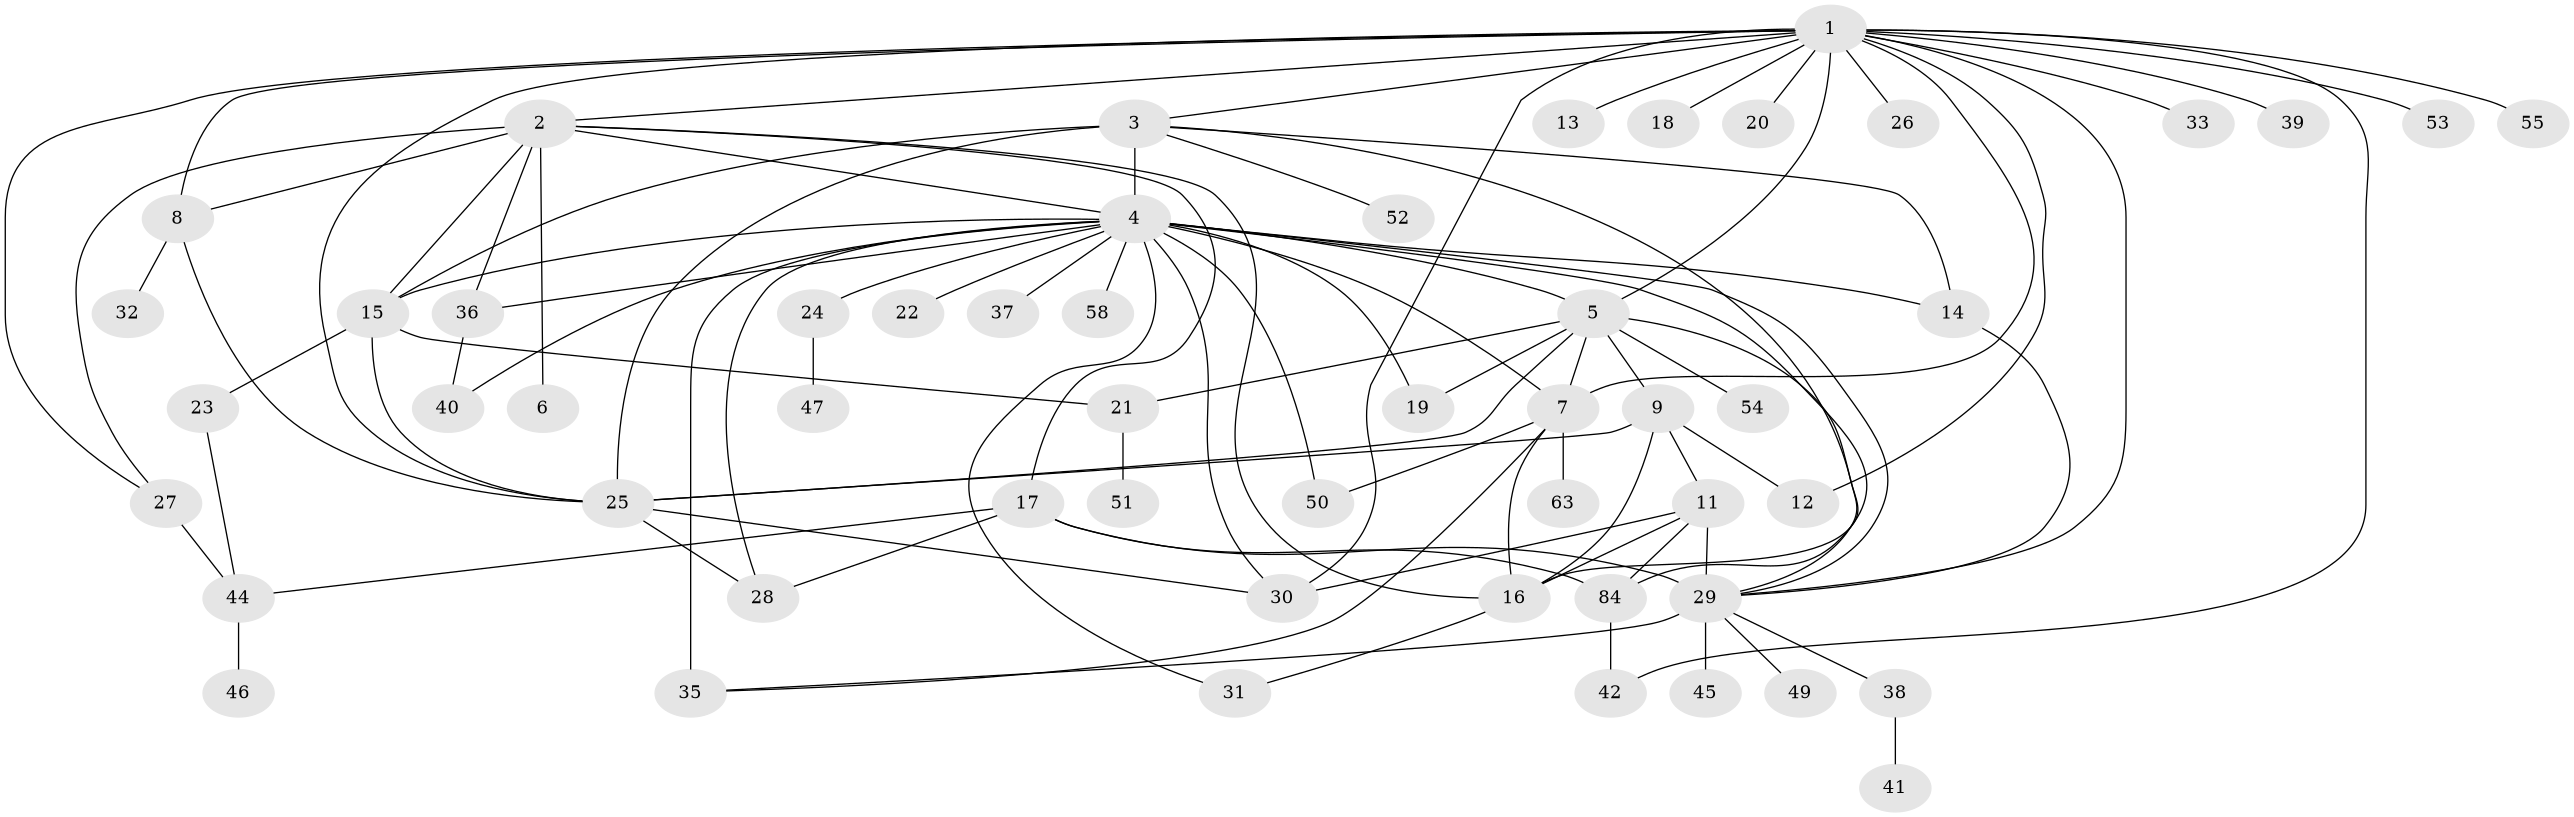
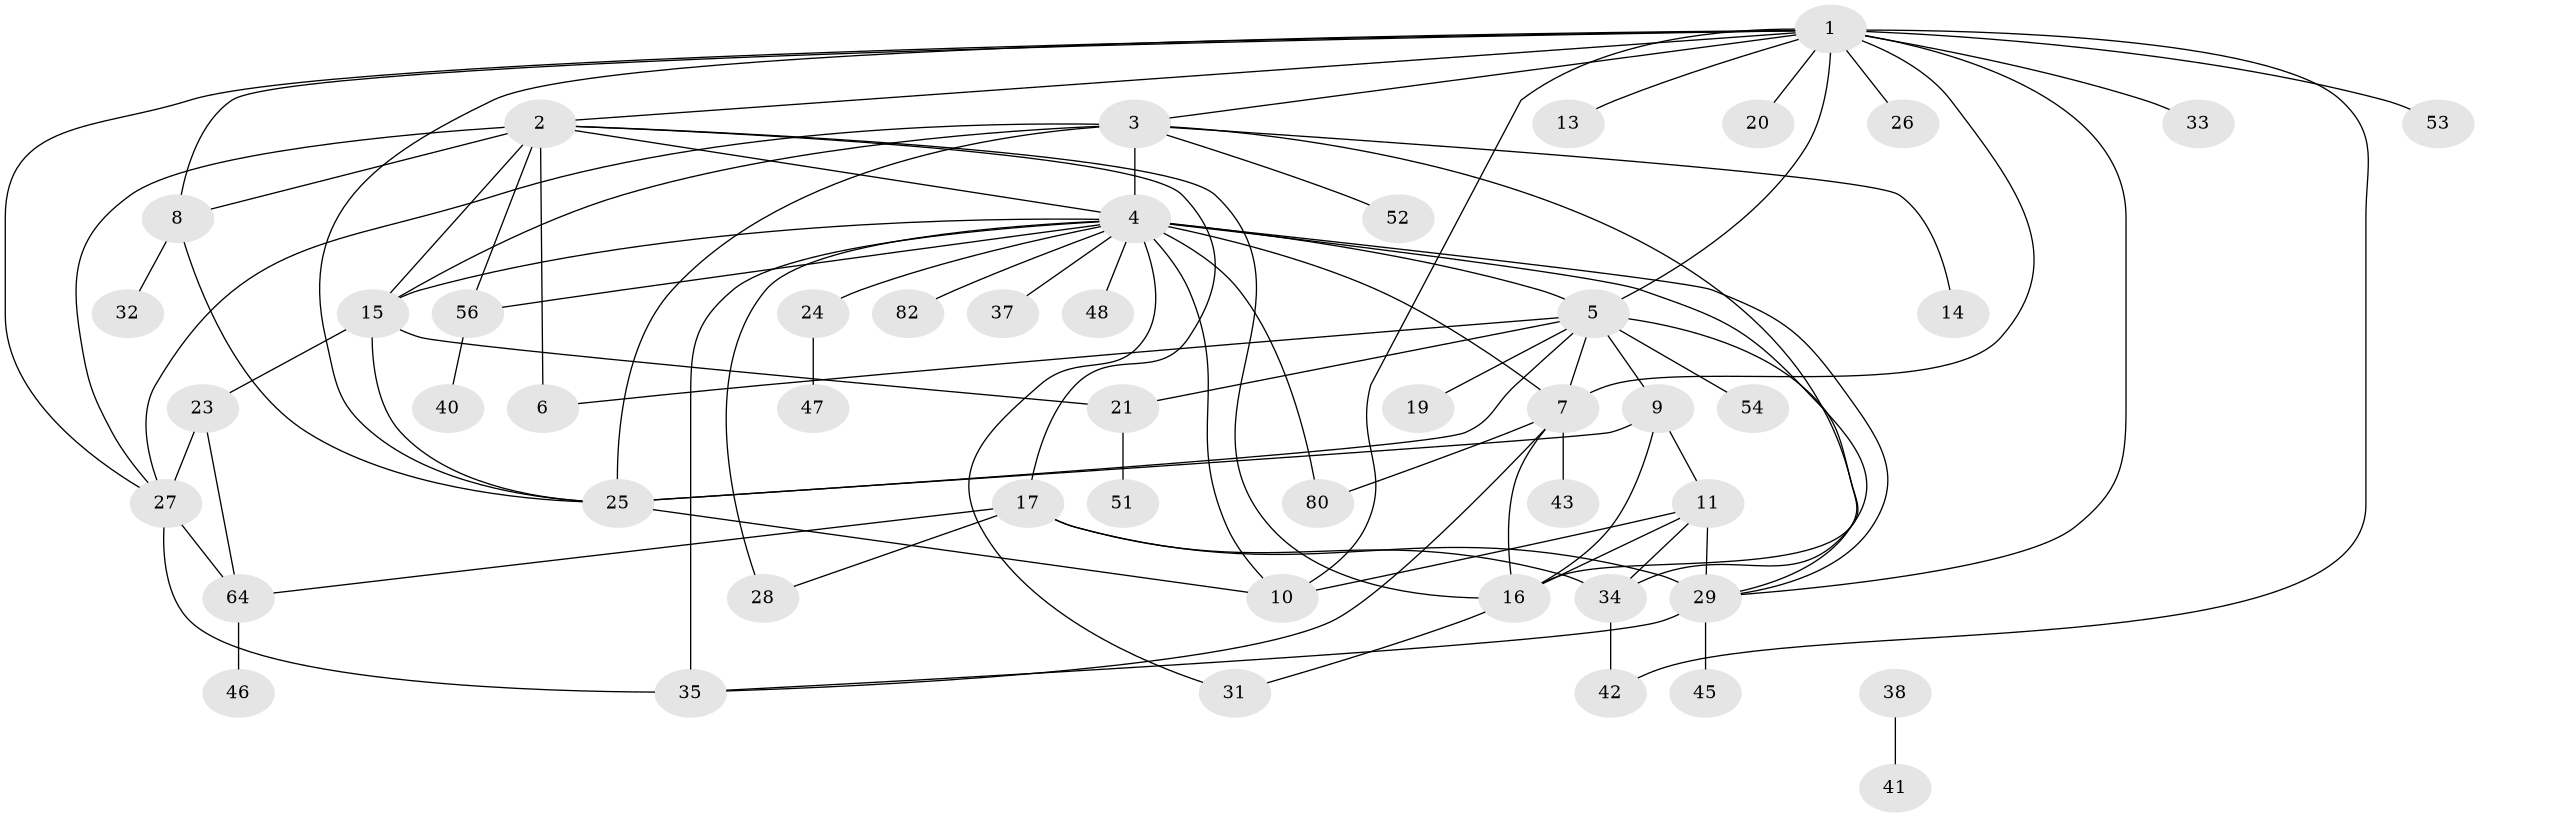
node "18": removed
node "39": removed
node "55": removed
edge "3" -- "27": added
edge "4" -- "14": removed
edge "4" -- "19": removed
edge "4" -- "40": removed
node "36": label "36" -> "56"
node "22": label "22" -> "82"
node "58": label "58" -> "48"
edge "5" -- "6": added
edge "23" -- "27": added
node "50": label "50" -> "80"
node "63": label "63" -> "43"
node "12": removed
edge "14" -- "29": removed
edge "25" -- "28": removed
node "44": label "44" -> "64"
node "30": label "30" -> "10"
node "84": label "84" -> "34"
edge "29" -- "38": removed
edge "27" -- "35": added
node "49": removed
